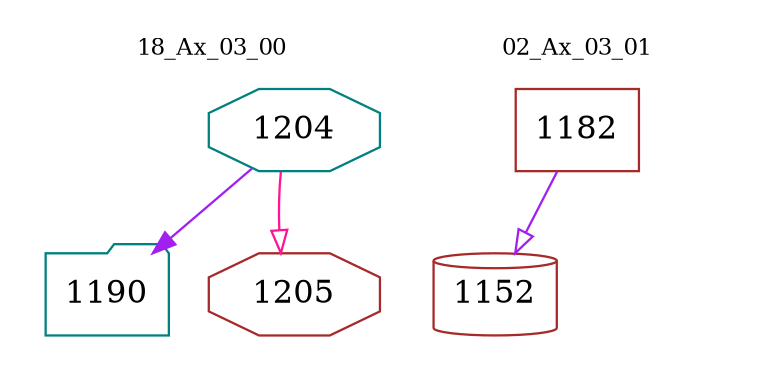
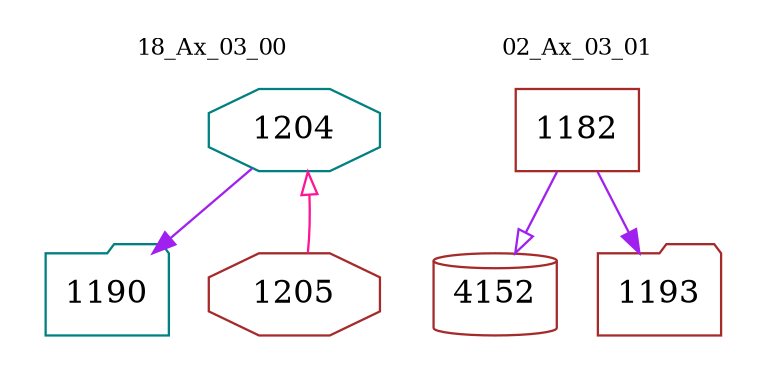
edge "1204" -> "1205": reversed
node "1152": label "1152" -> "4152"
node "1193": added
